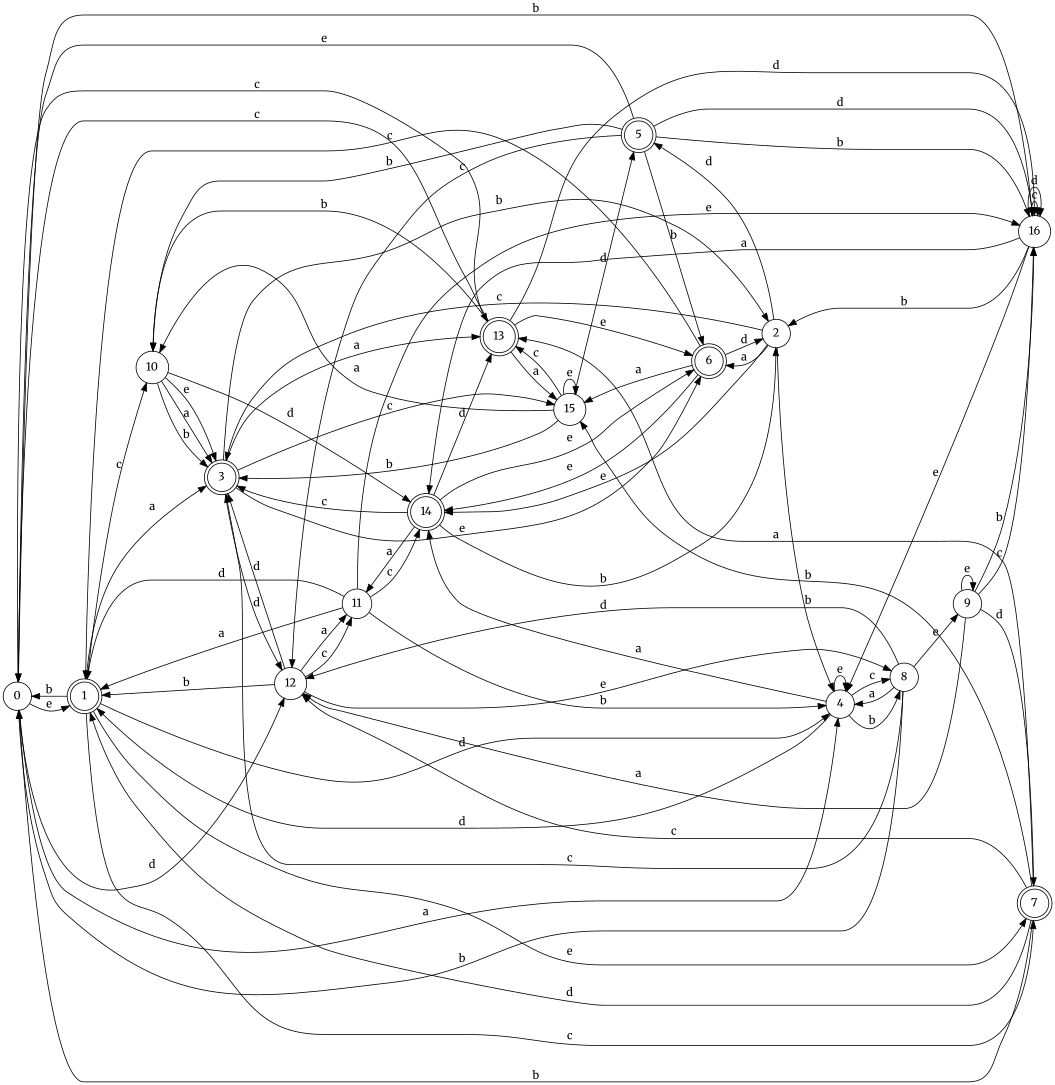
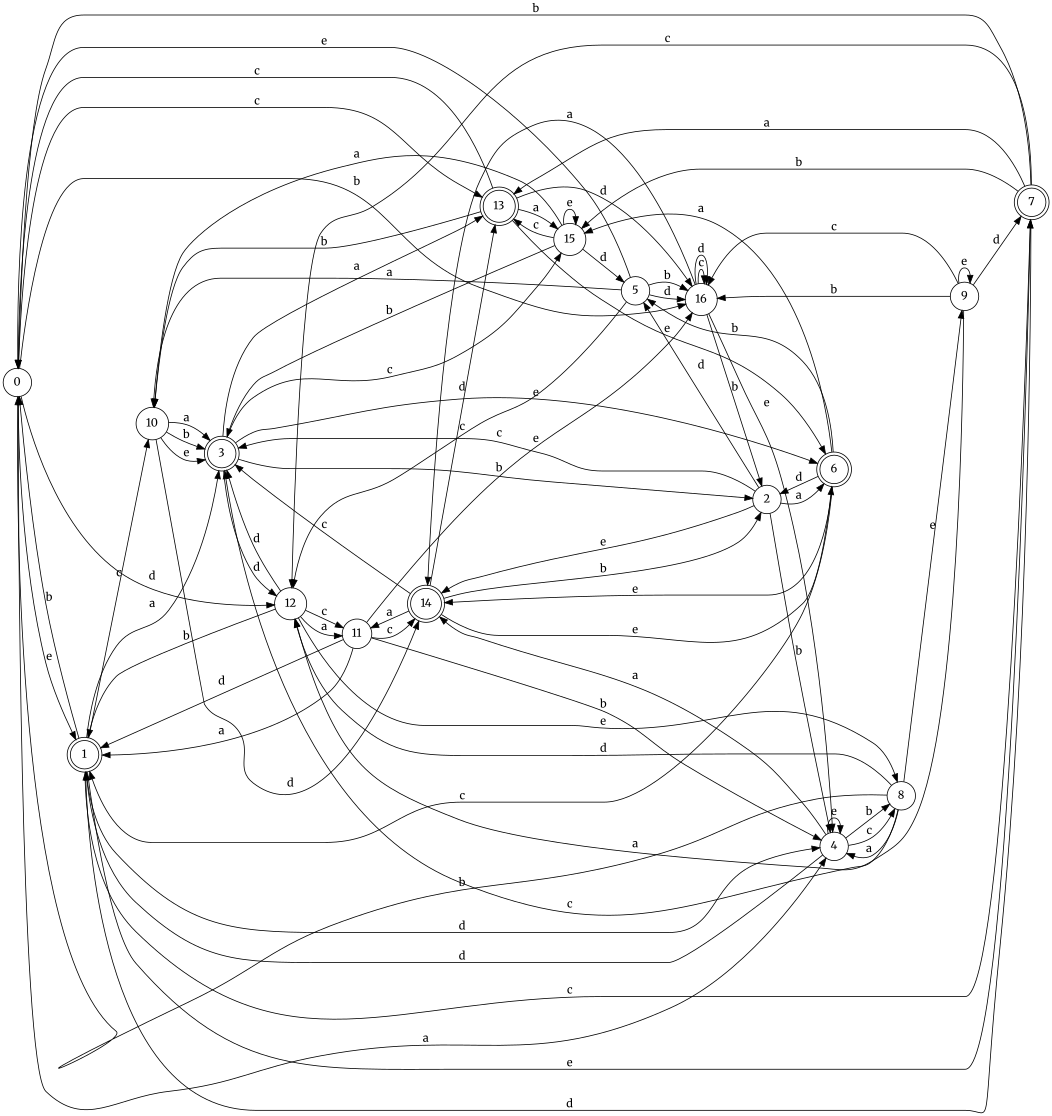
node "5": shape doublecircle -> circle
edge "5" -> "10": label "b" -> "a"
edge "5" -> "6": reversed
